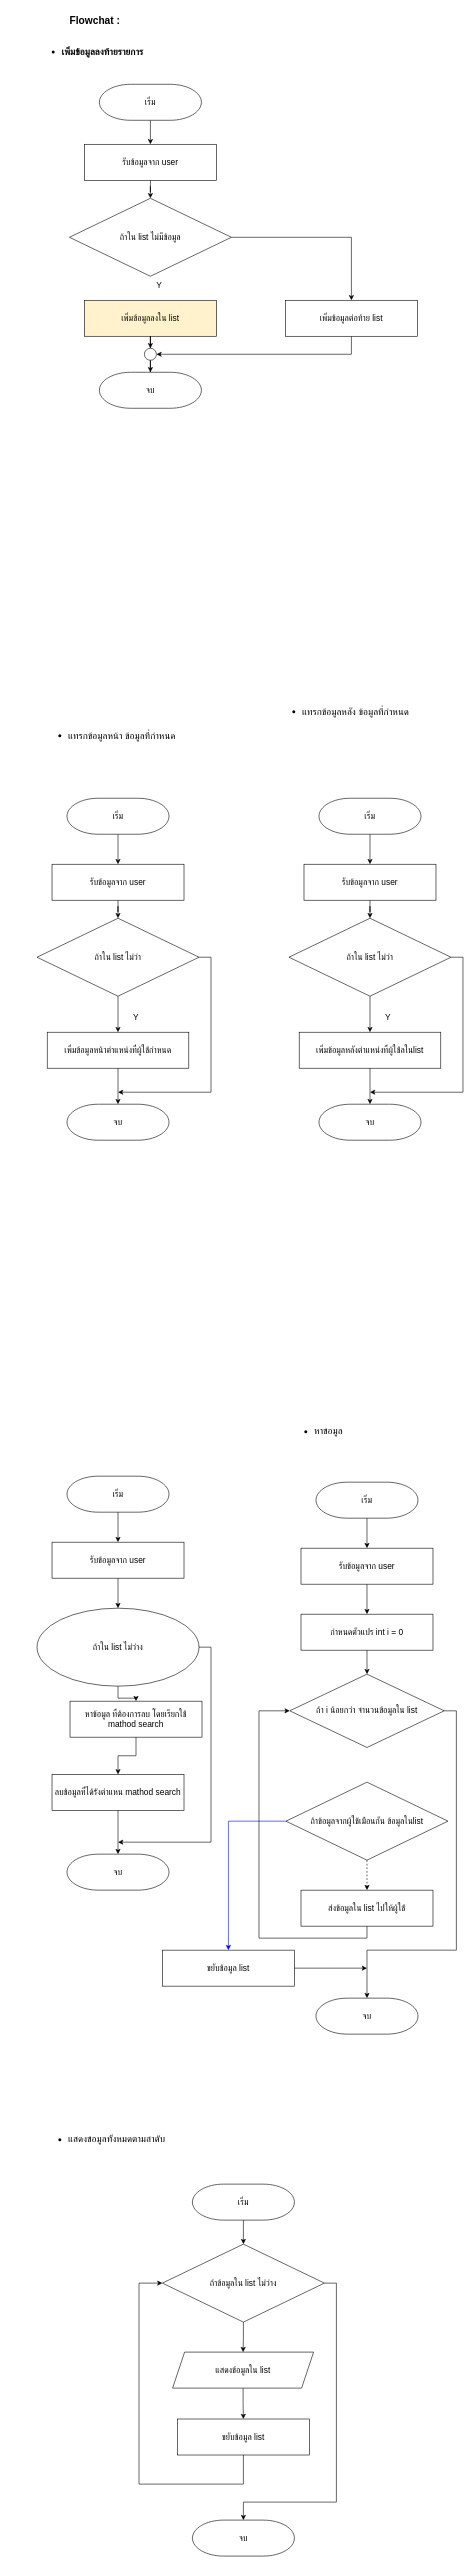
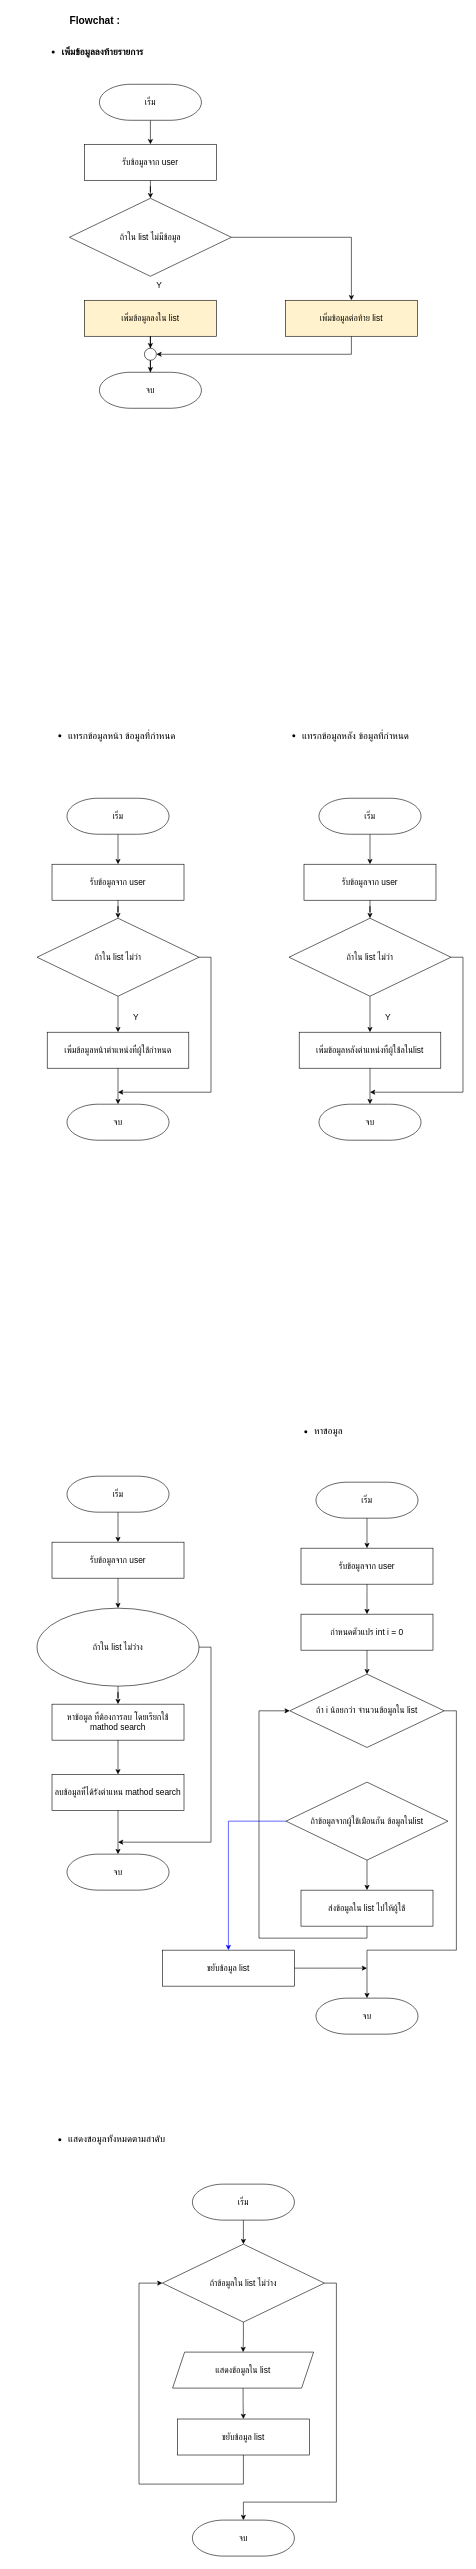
node "เพิ่มข้อมูลต่อท้าย list": fillcolor #ffffff -> #fff2cc
node "แทรกข้อมูลหลัง ข้อมูลที่กำหนด": moved (367, 711) -> (367, 735)
node "หาข้อมูล ที่ต้องการลบ โดยเรียกใช้ mathod search": moved (136, 1719) -> (118, 1722)
edge "ถ้าข้อมูลจากผู้ใช้เมือนกัน ข้อมูลในlist" -> "ส่งข้อมูลใน list ไปให้ผู้ใช้": style dashed -> solid
